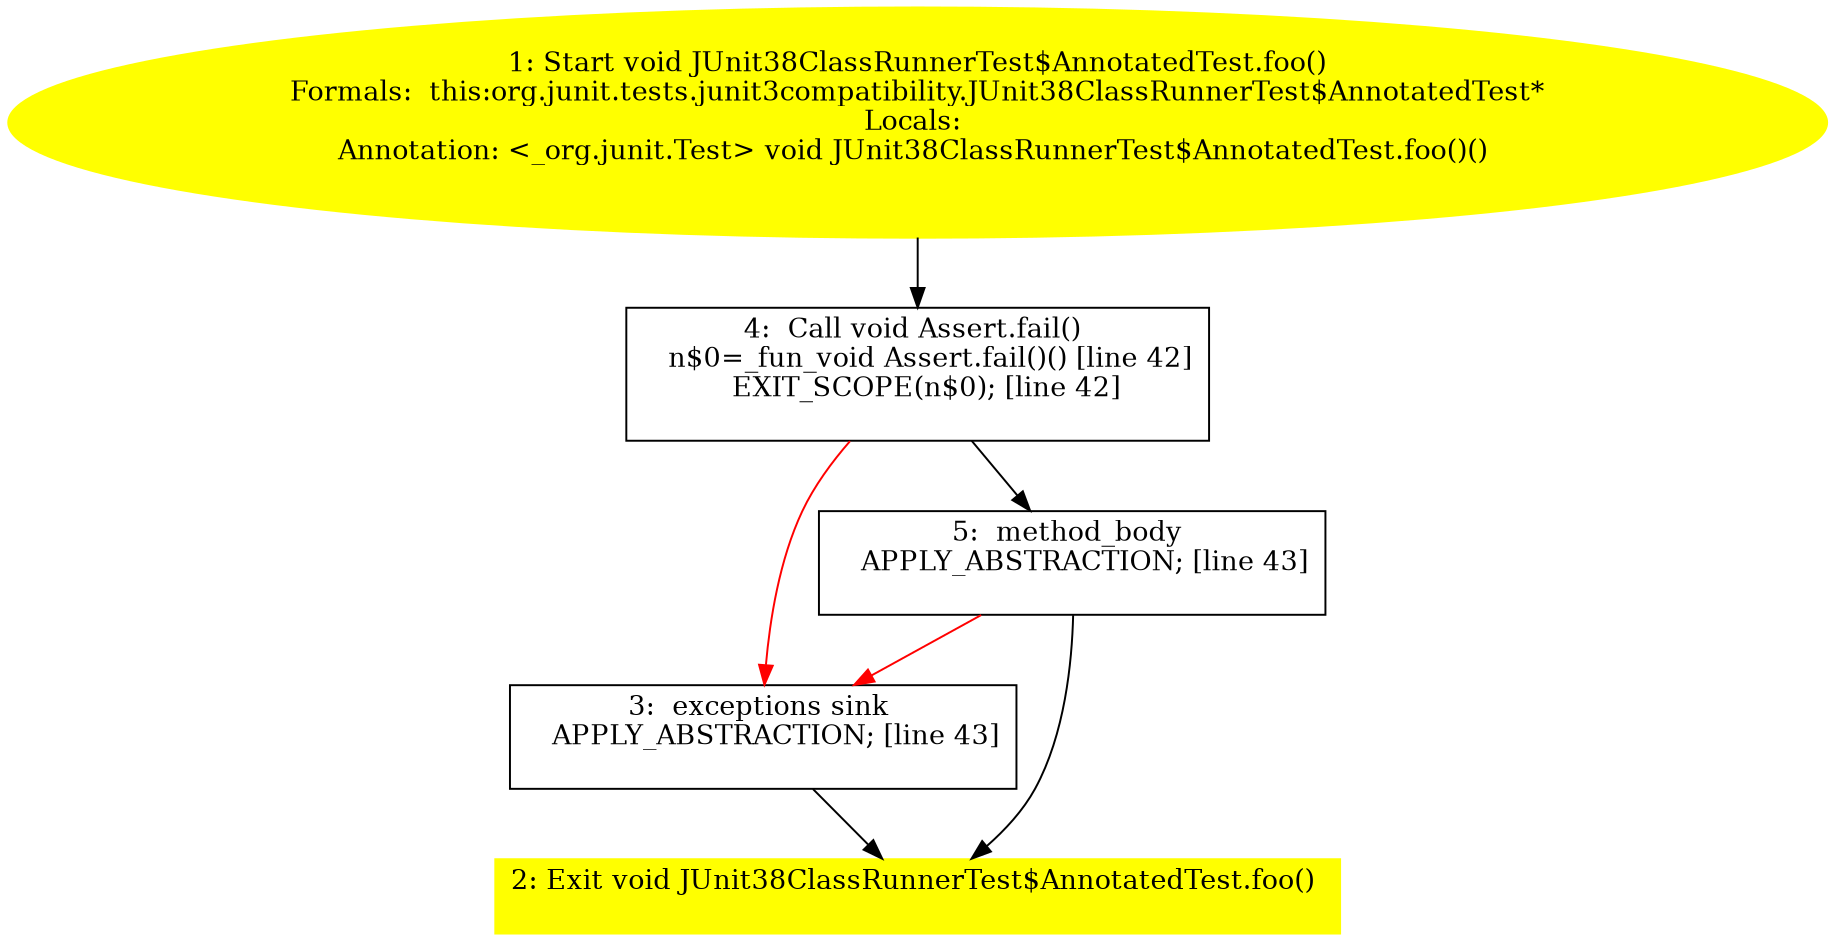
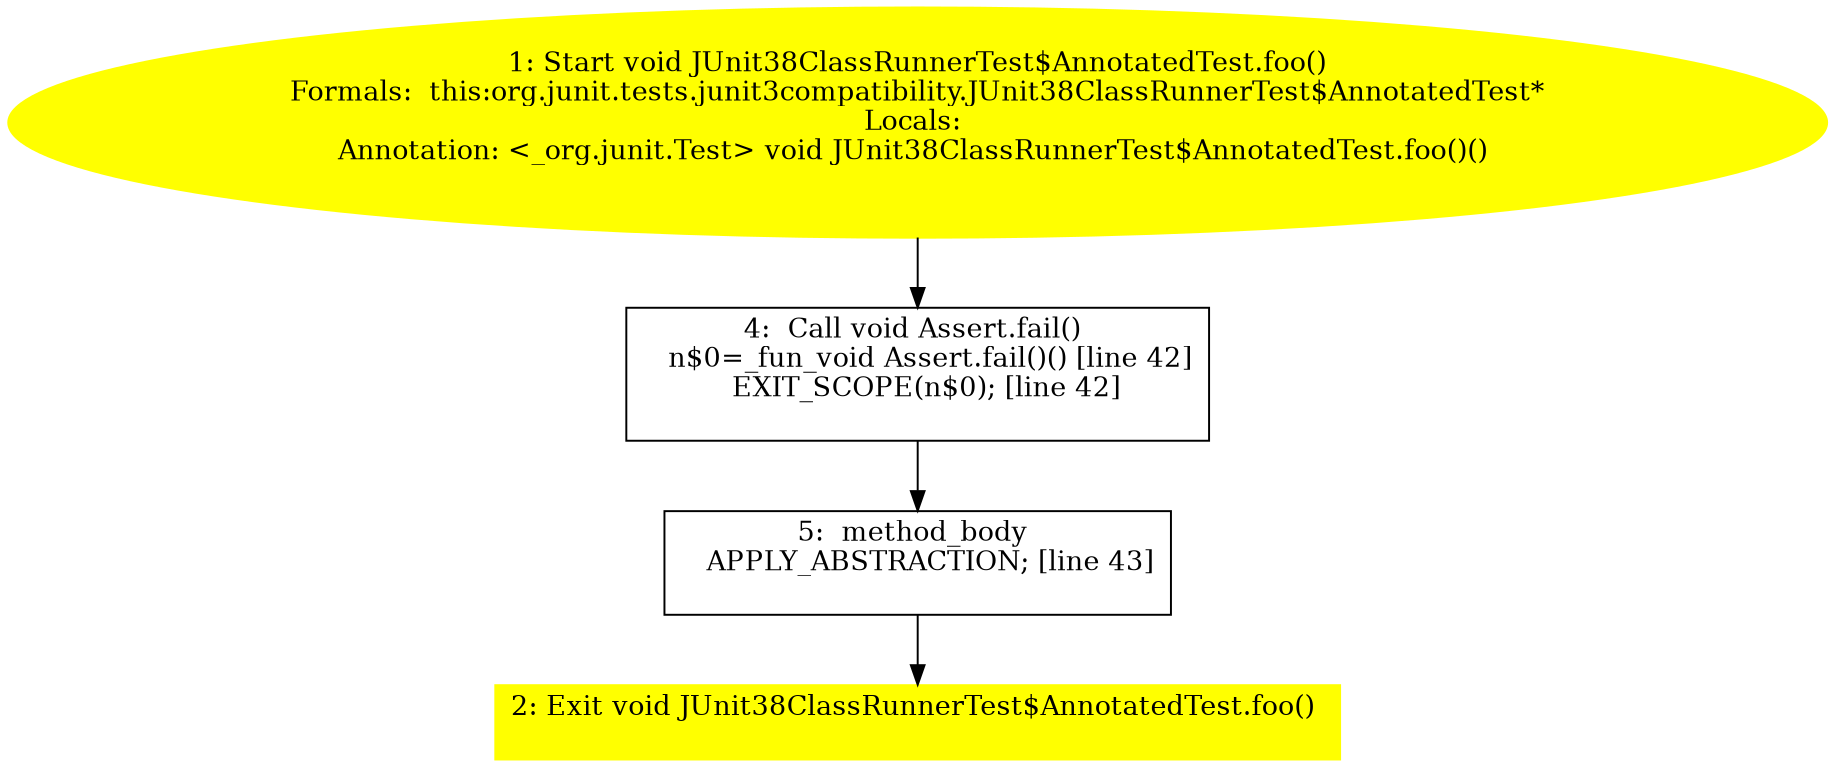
node "3:  exceptions sink APPLY_ABSTRACTION; [line 43]": removed
